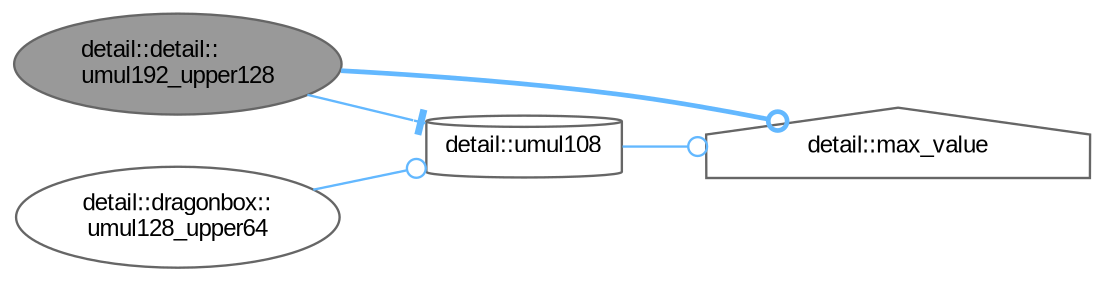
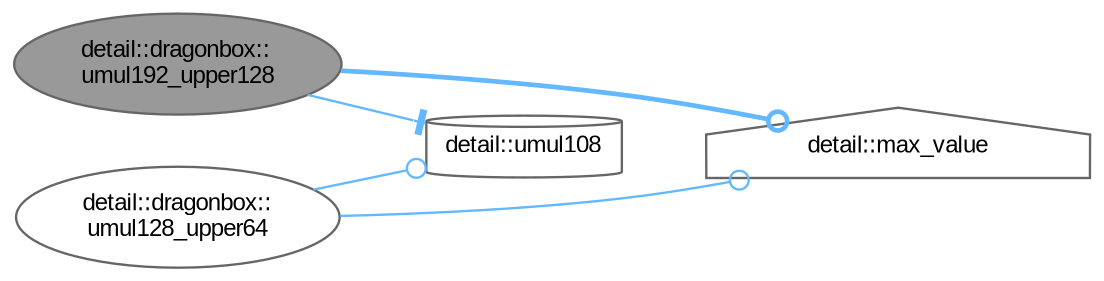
node "detail::detail:: umul192_upper128": label "detail::detail:: umul192_upper128" -> "detail::dragonbox:: umul192_upper128"
edge "detail::umul108" -> "detail::max_value": now "detail::dragonbox:: umul128_upper64" -> "detail::max_value"
